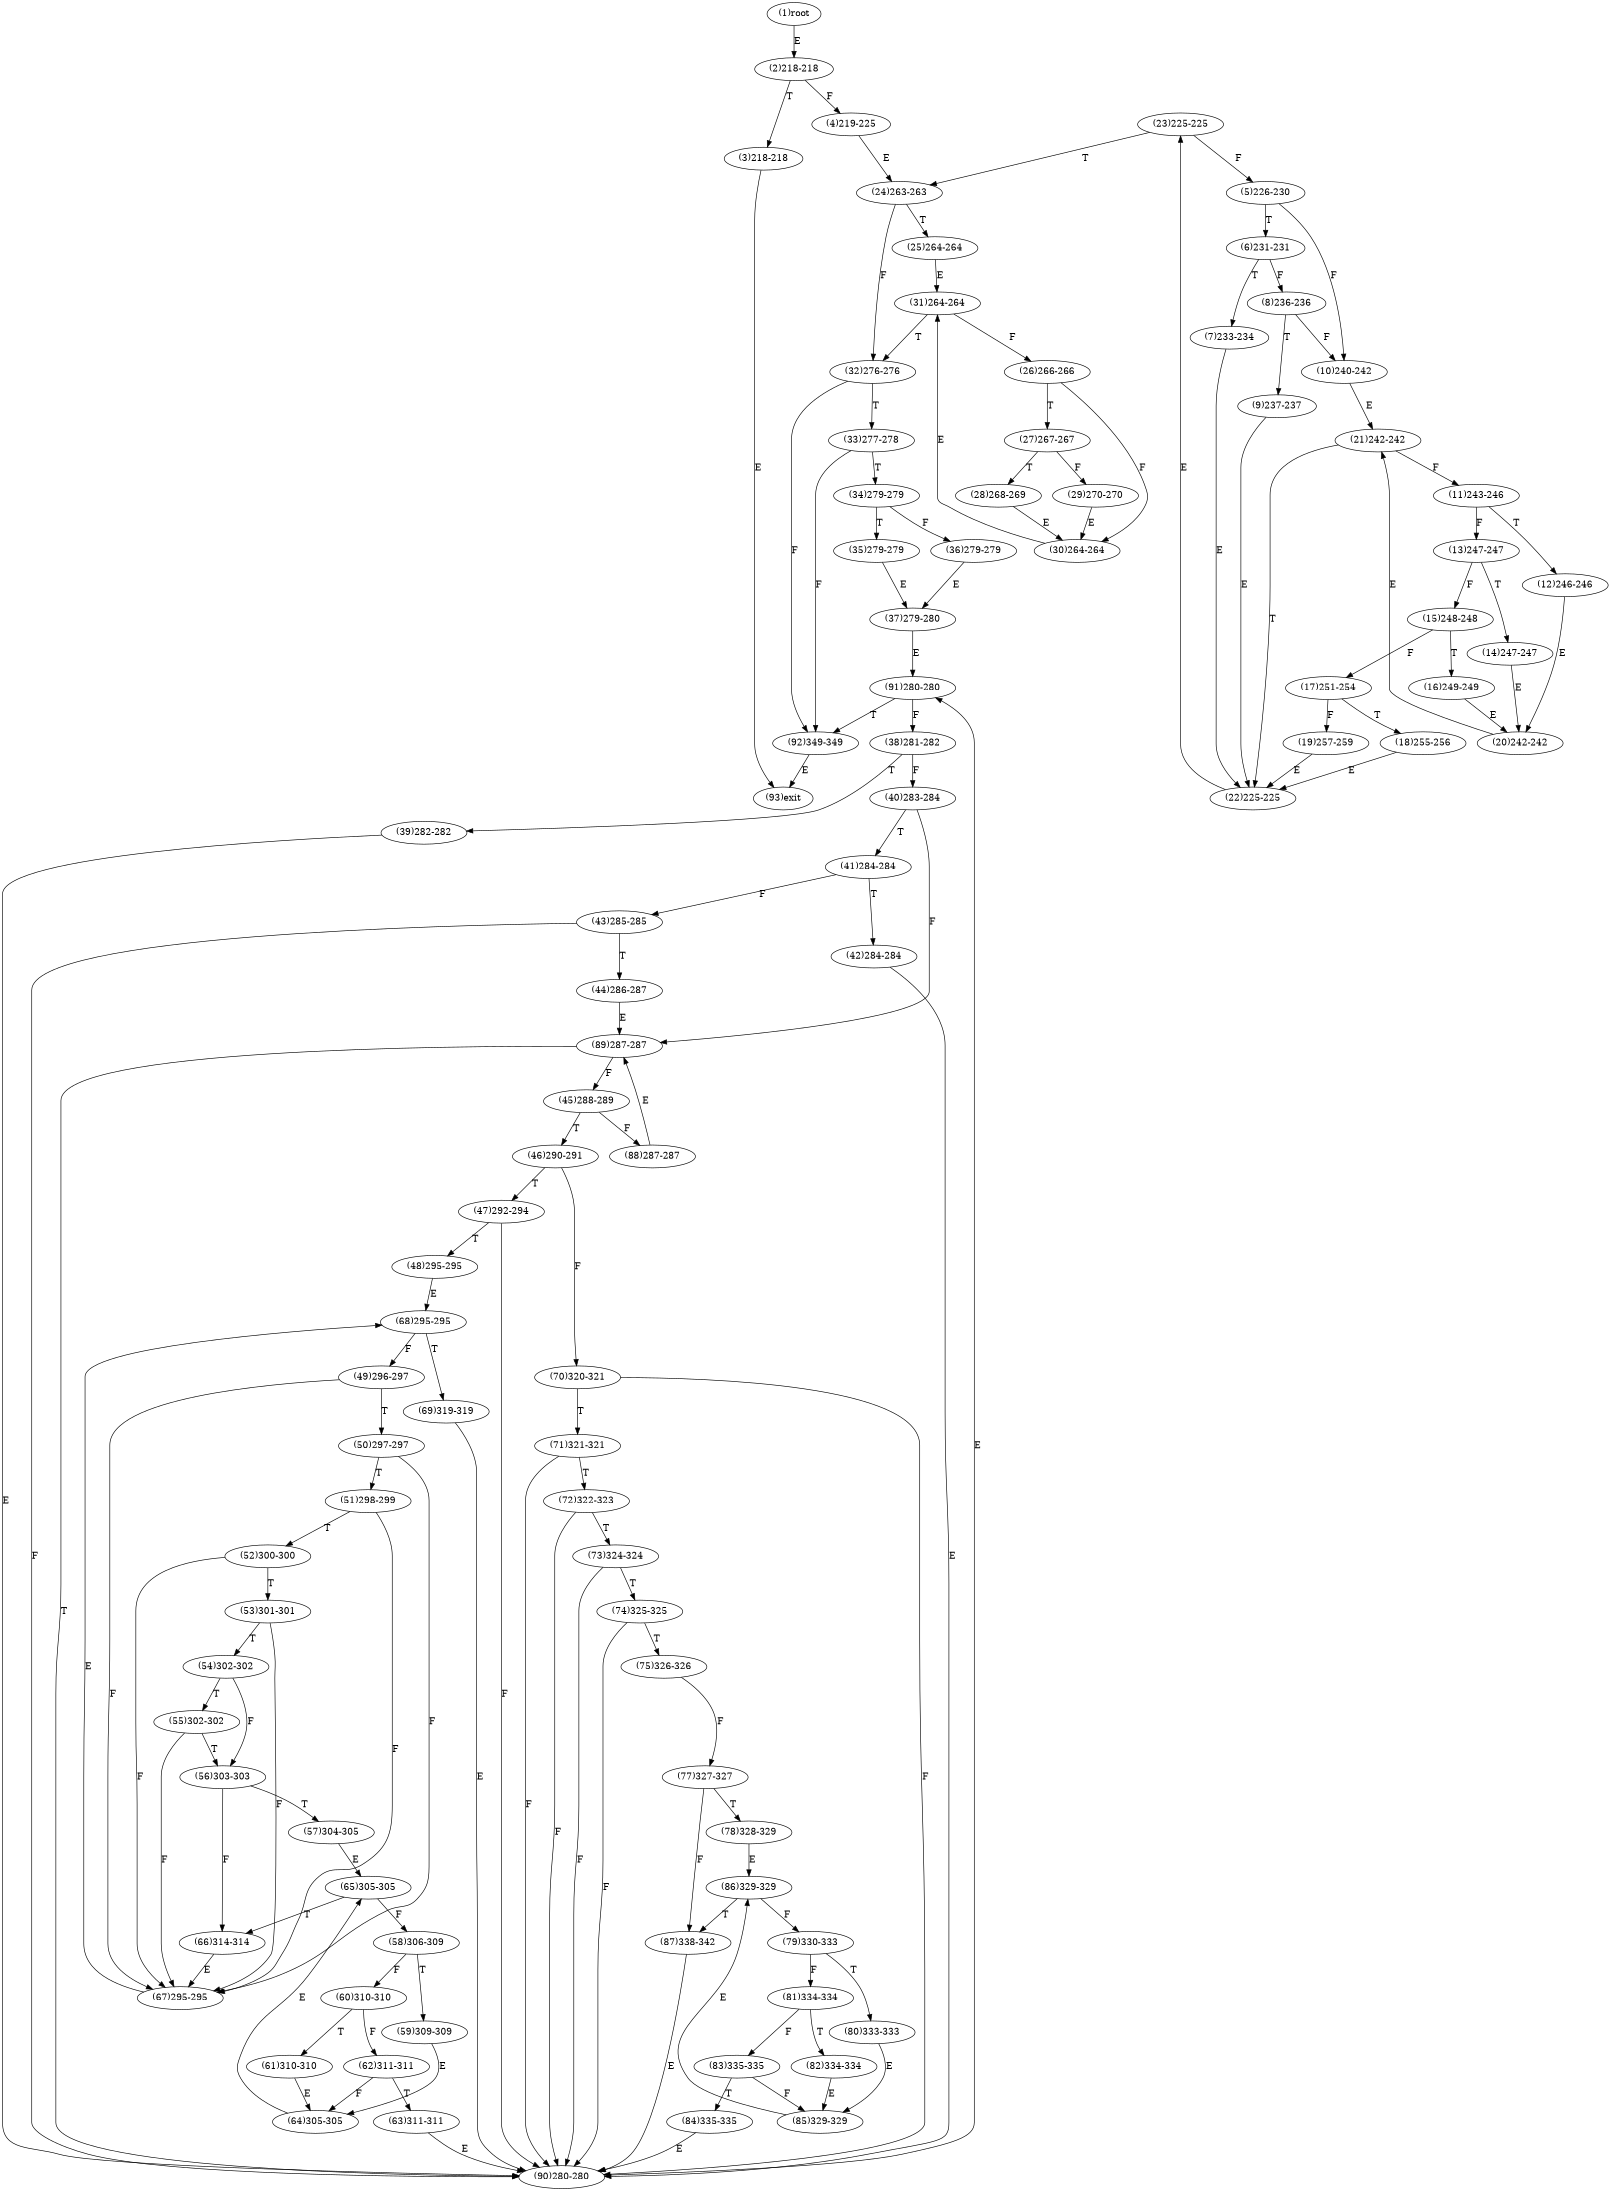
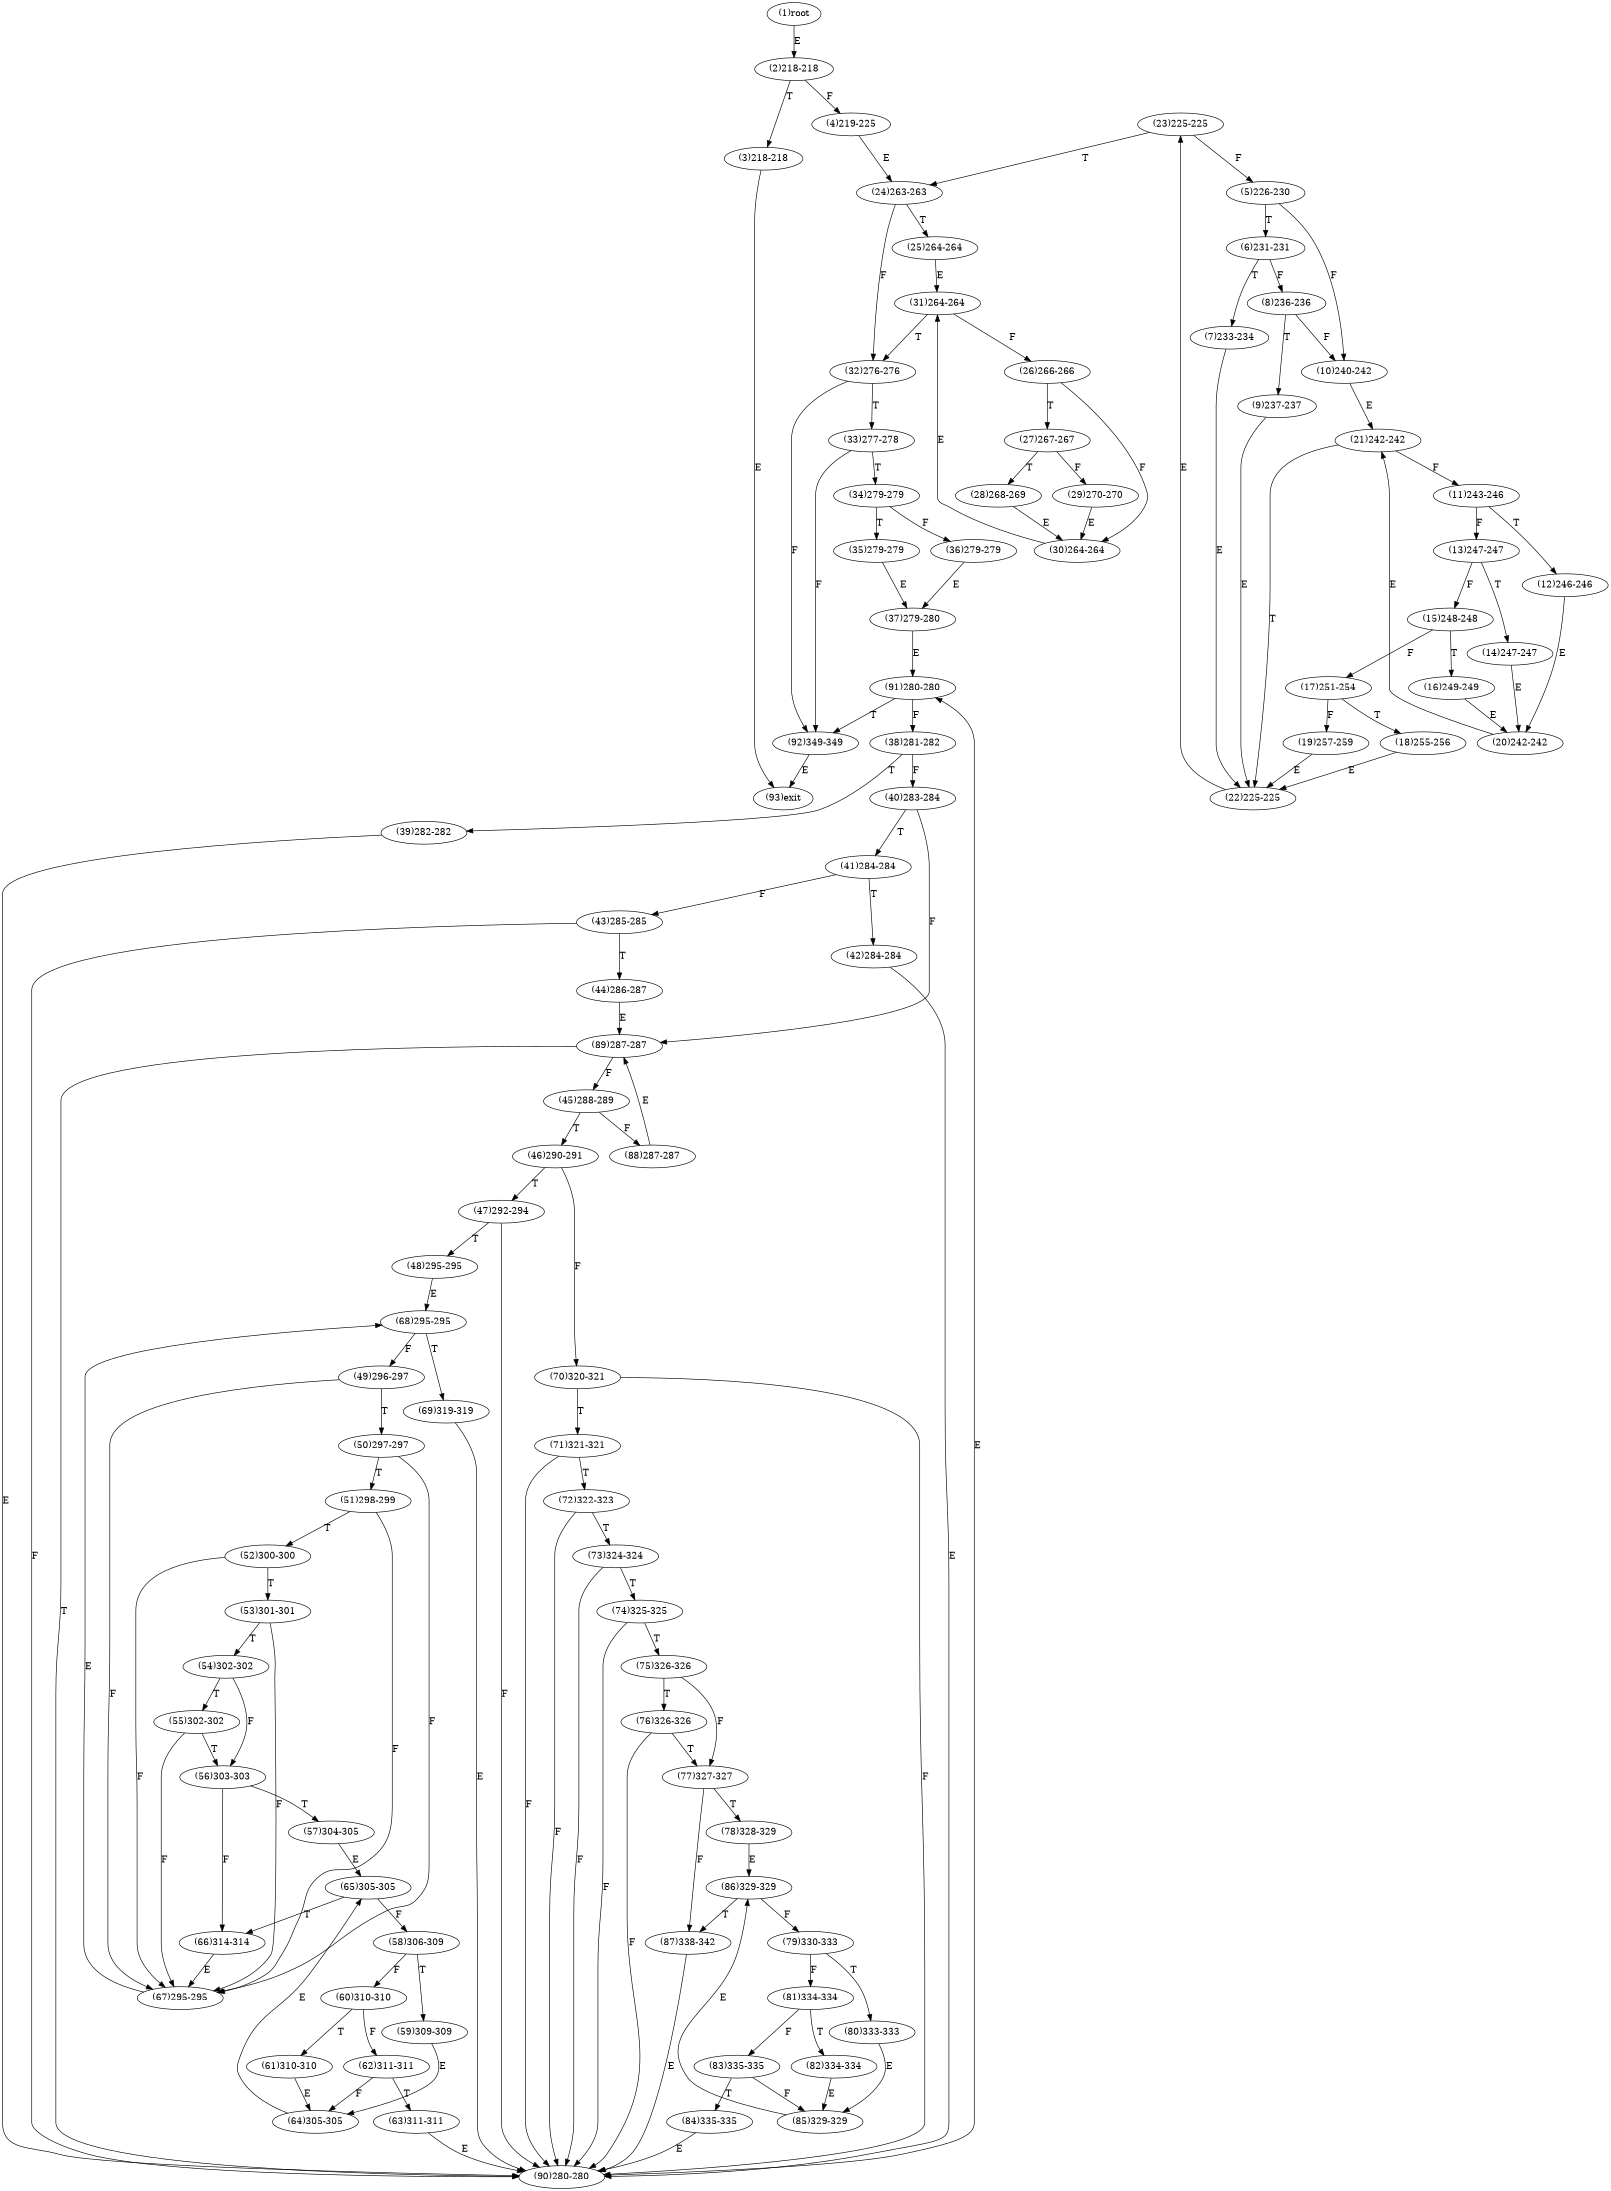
node "(76)326-326": added
